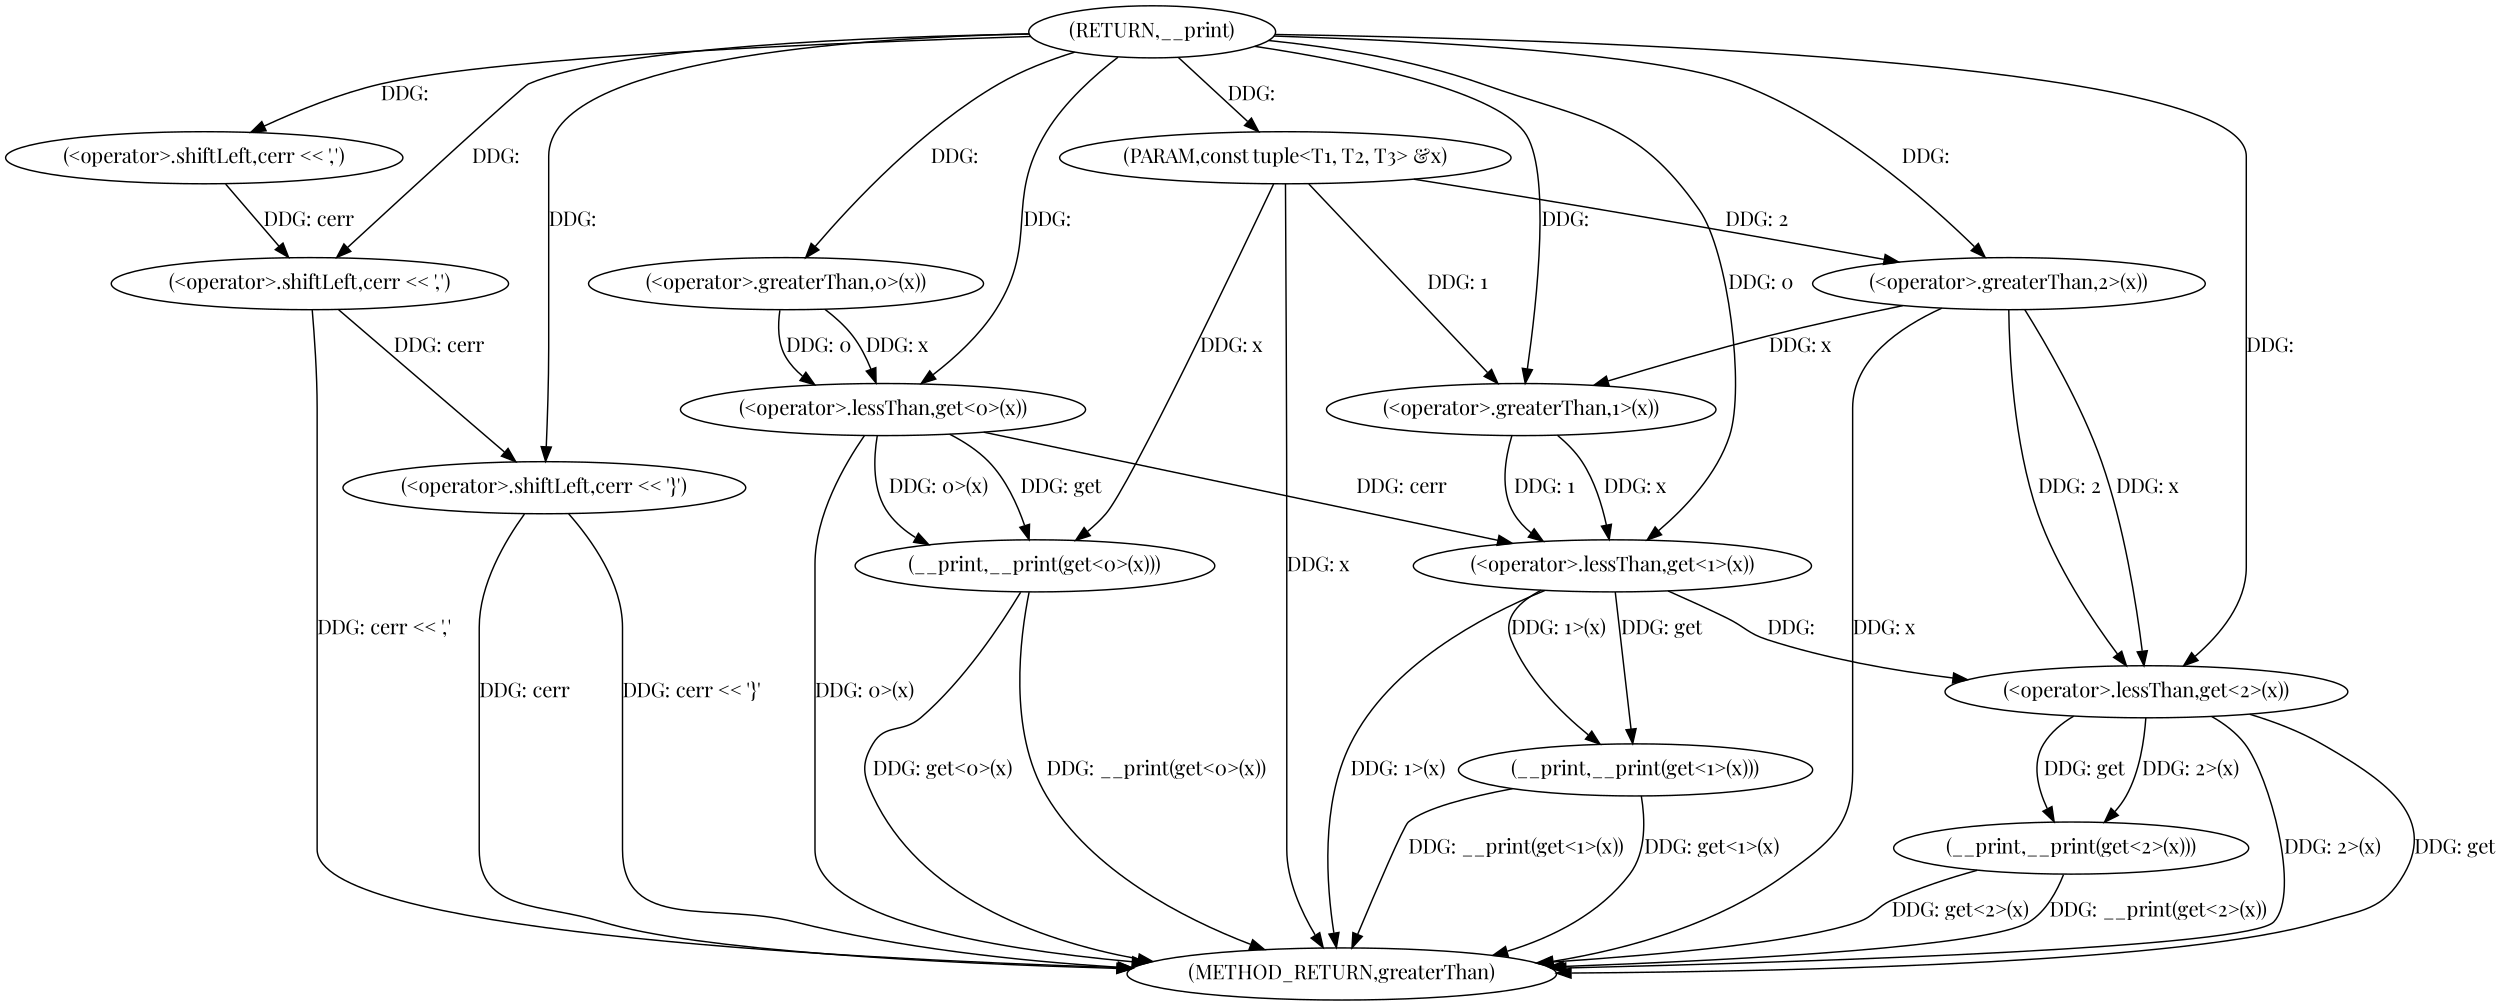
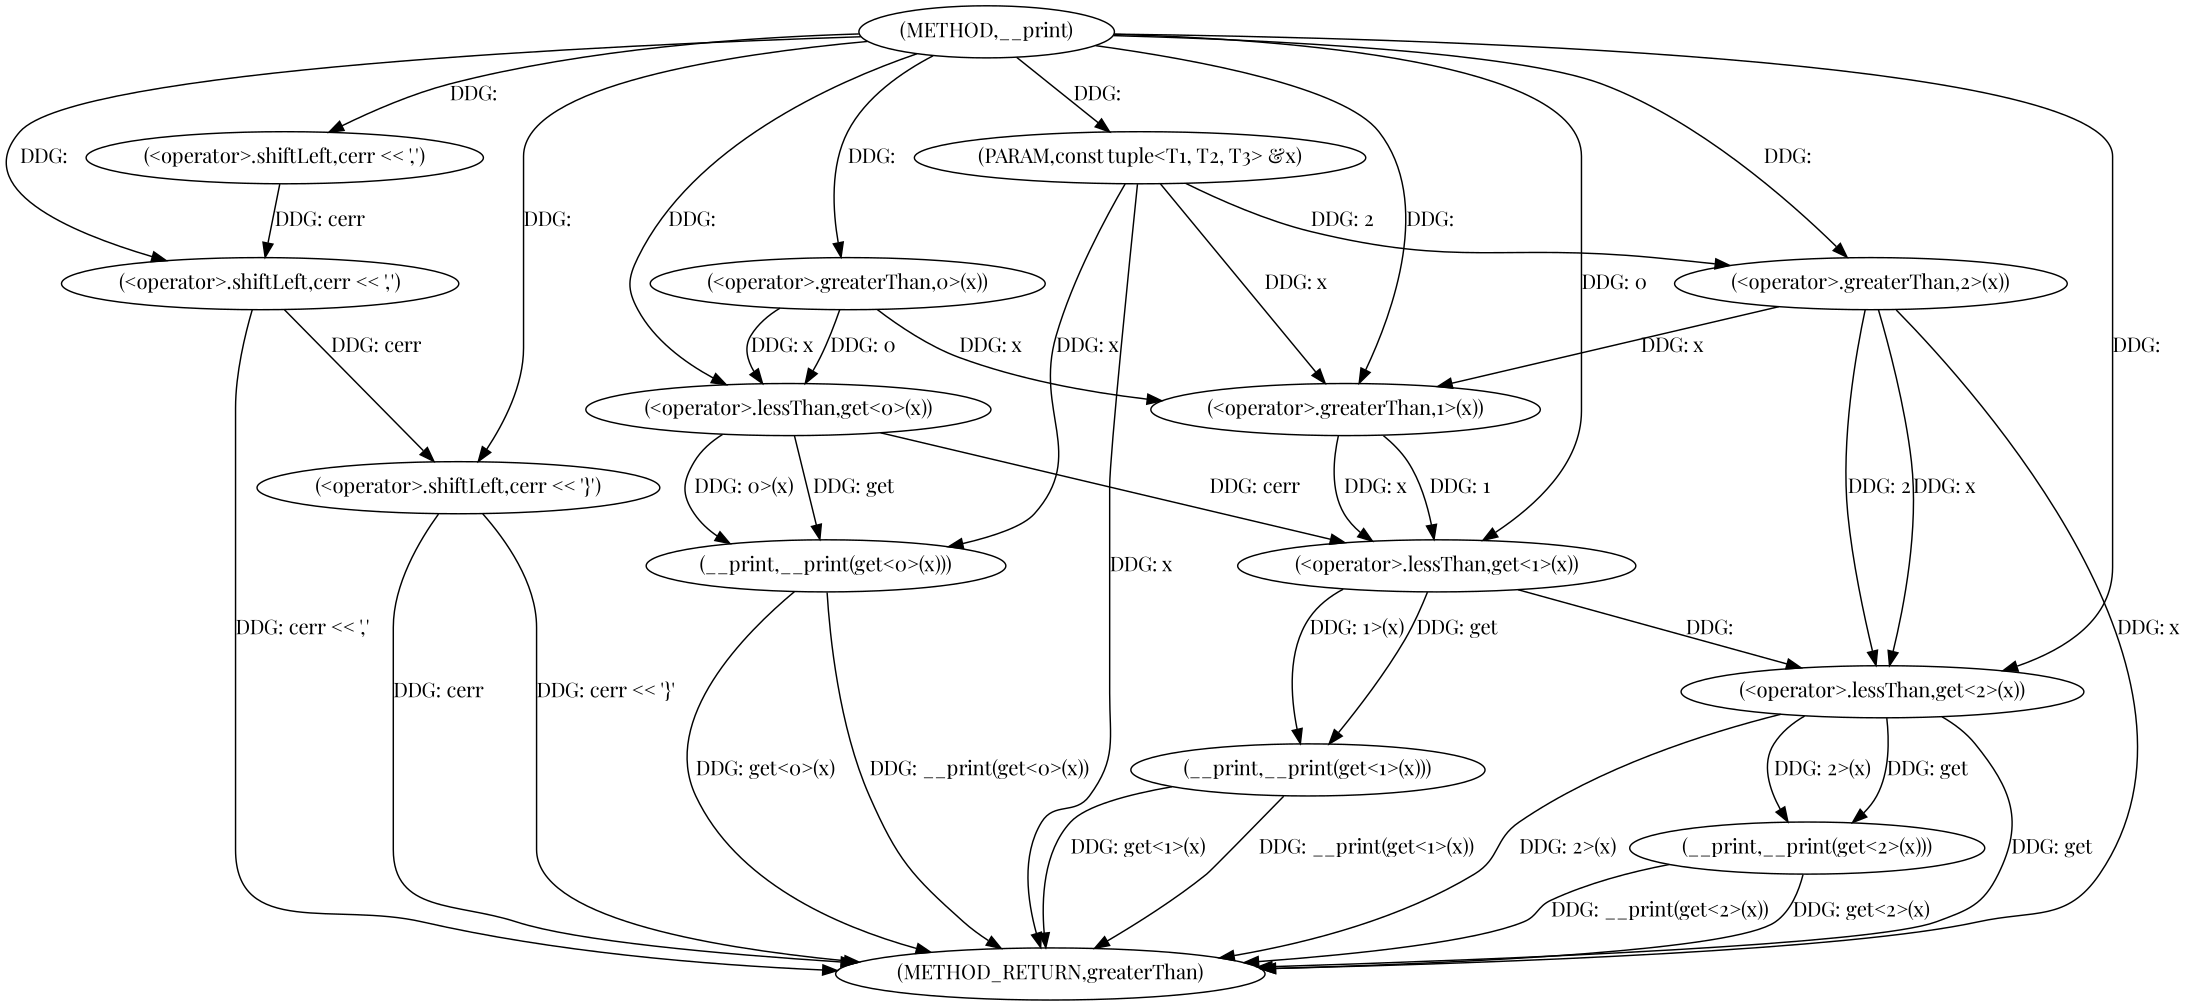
node "(RETURN,__print)": label "(RETURN,__print)" -> "(METHOD,__print)"
edge "(PARAM,const tuple<T1, T2, T3> &x)" -> "(<operator>.greaterThan,1>(x))": label "DDG: 1" -> "DDG: x"
edge "(<operator>.greaterThan,0>(x))" -> "(<operator>.greaterThan,1>(x))": added, label "DDG: x"
edge "(<operator>.lessThan,get<1>(x))" -> "(METHOD_RETURN,greaterThan)": removed, label "DDG: 1>(x)"
edge "(<operator>.lessThan,get<0>(x))" -> "(METHOD_RETURN,greaterThan)": removed, label "DDG: 0>(x)"
